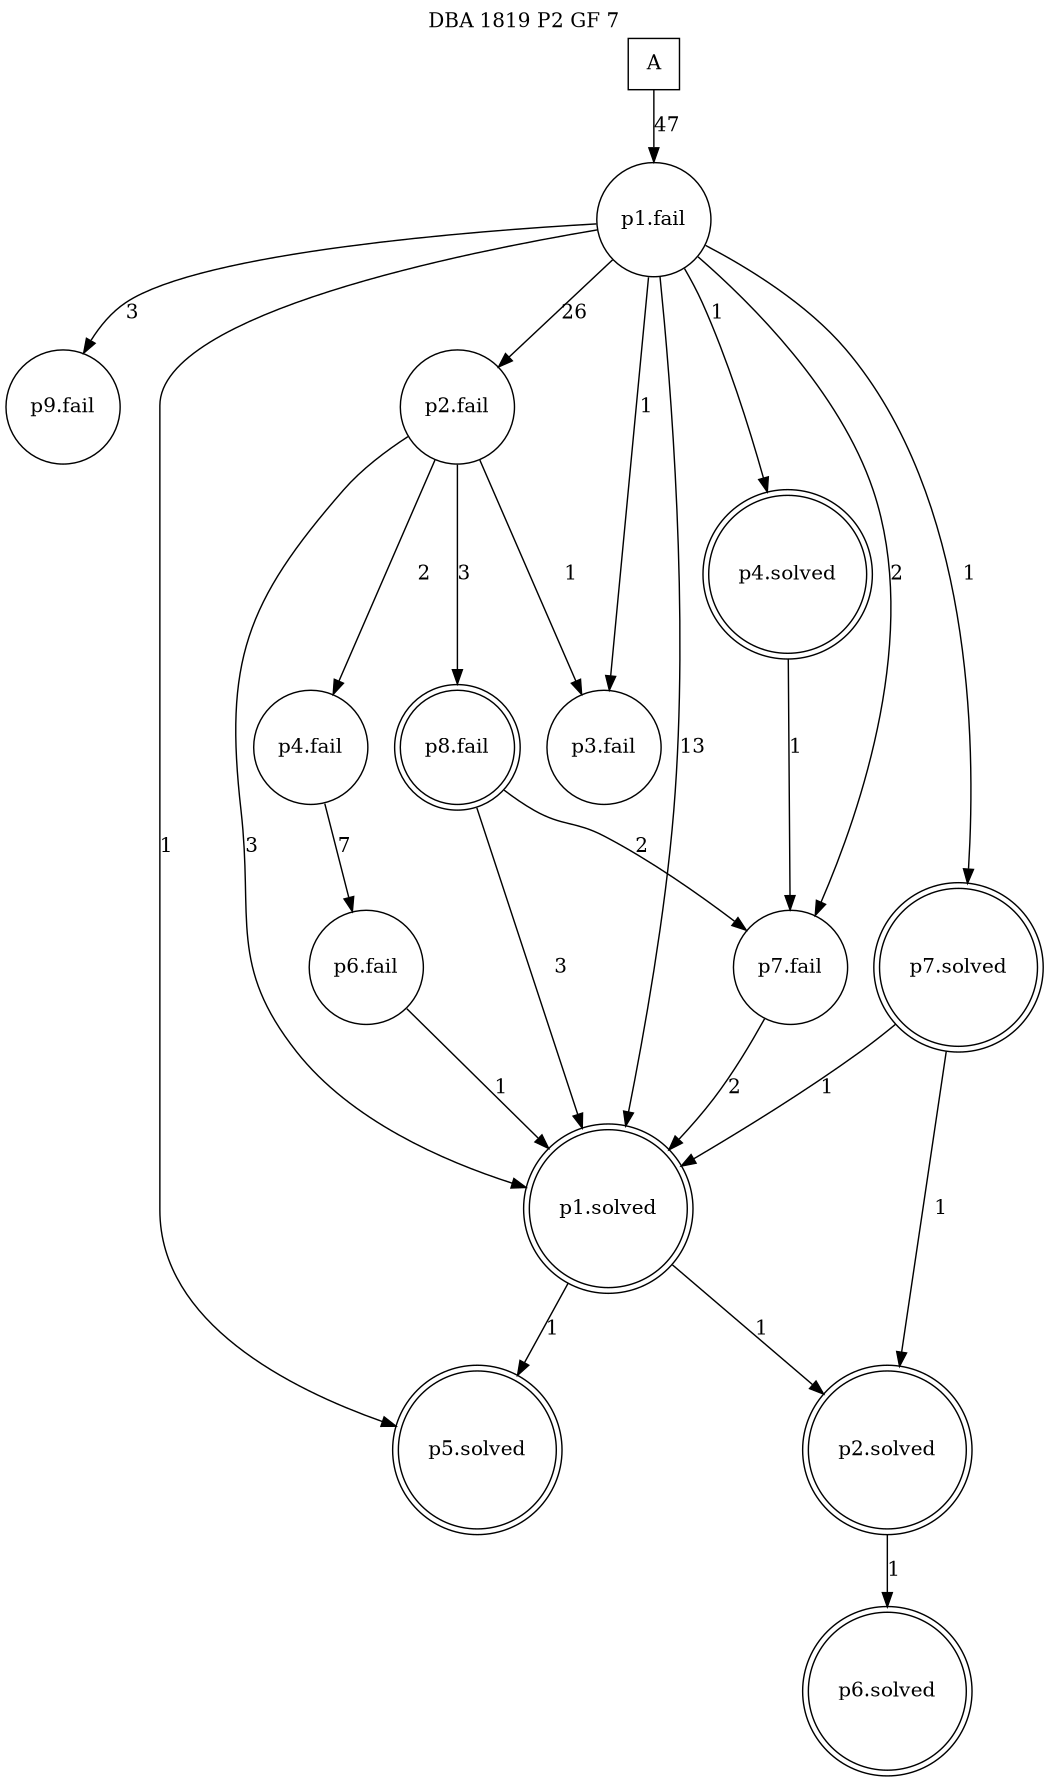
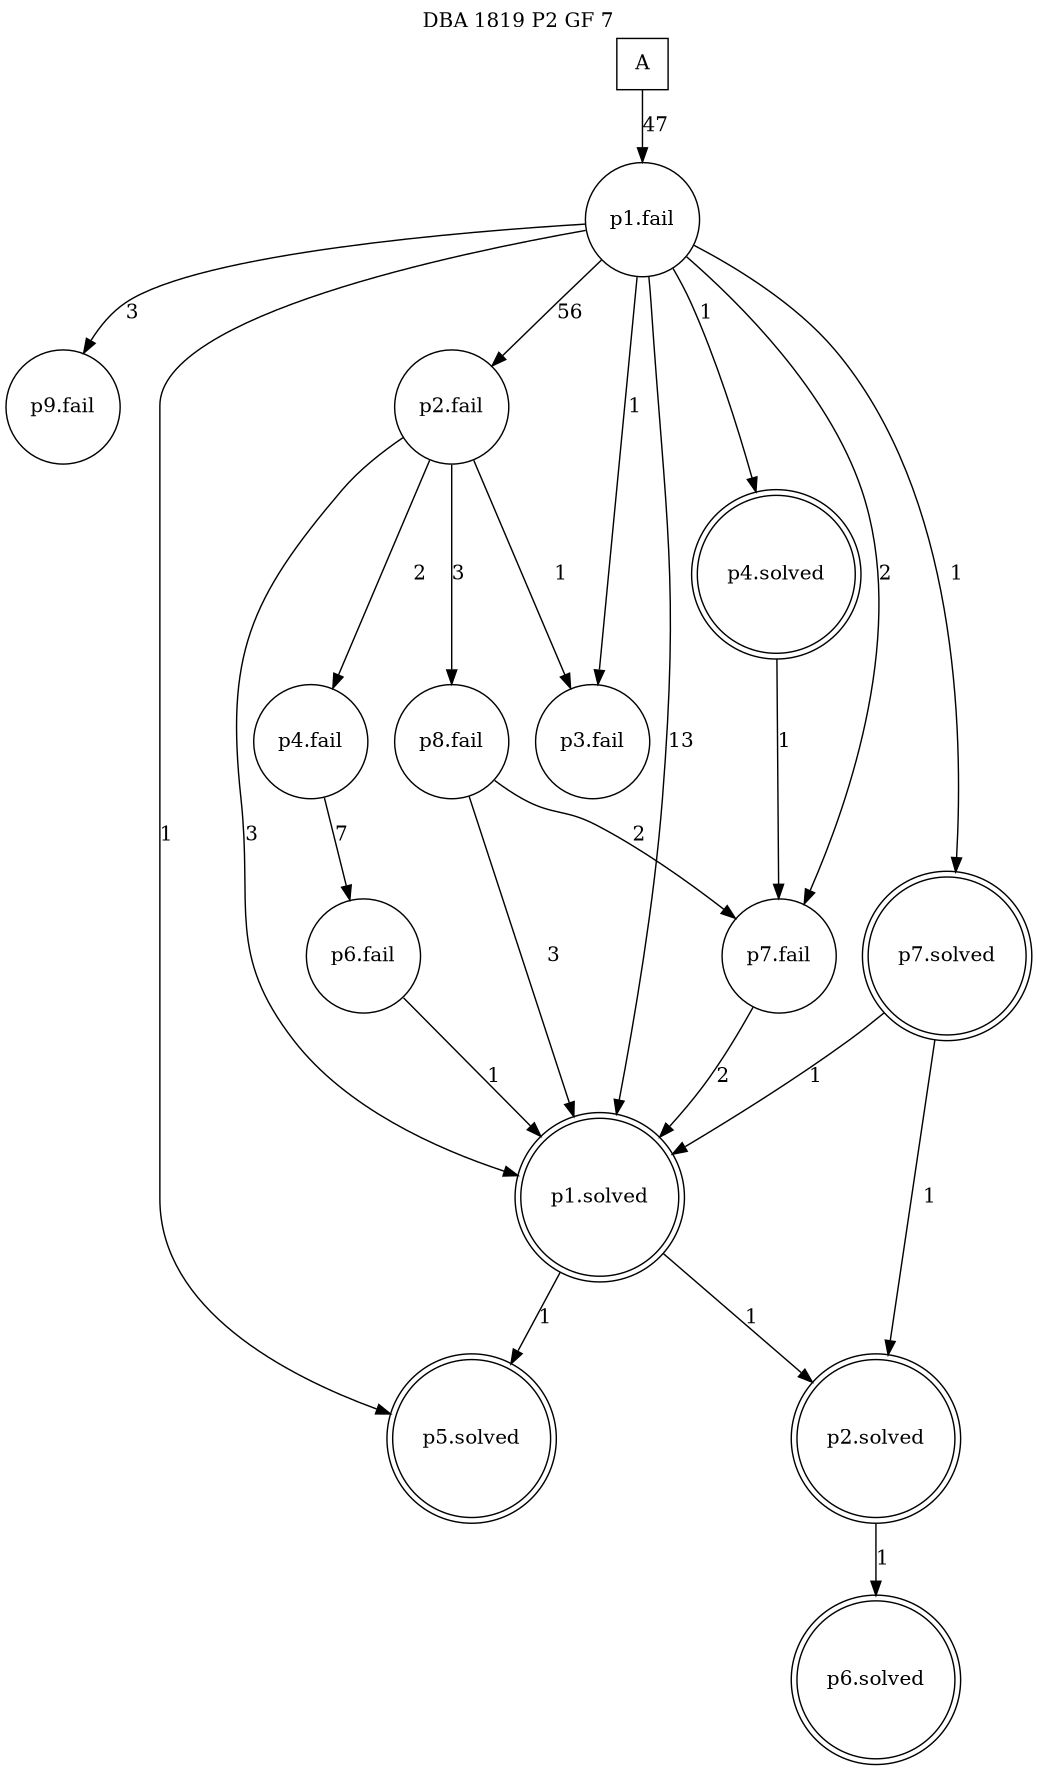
edge "p1.fail" -> "p2.fail": label "26" -> "56"
node "p8.fail": shape doublecircle -> circle
